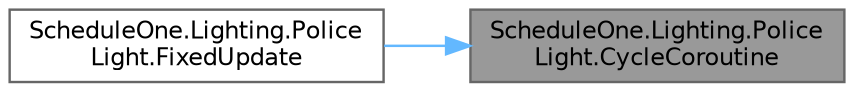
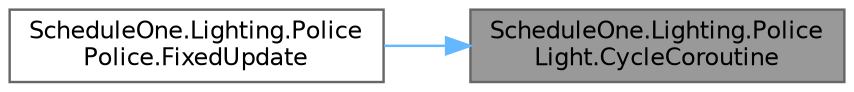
node "ScheduleOne.Lighting.Police Light.FixedUpdate": label "ScheduleOne.Lighting.Police Light.FixedUpdate" -> "ScheduleOne.Lighting.Police Police.FixedUpdate"
